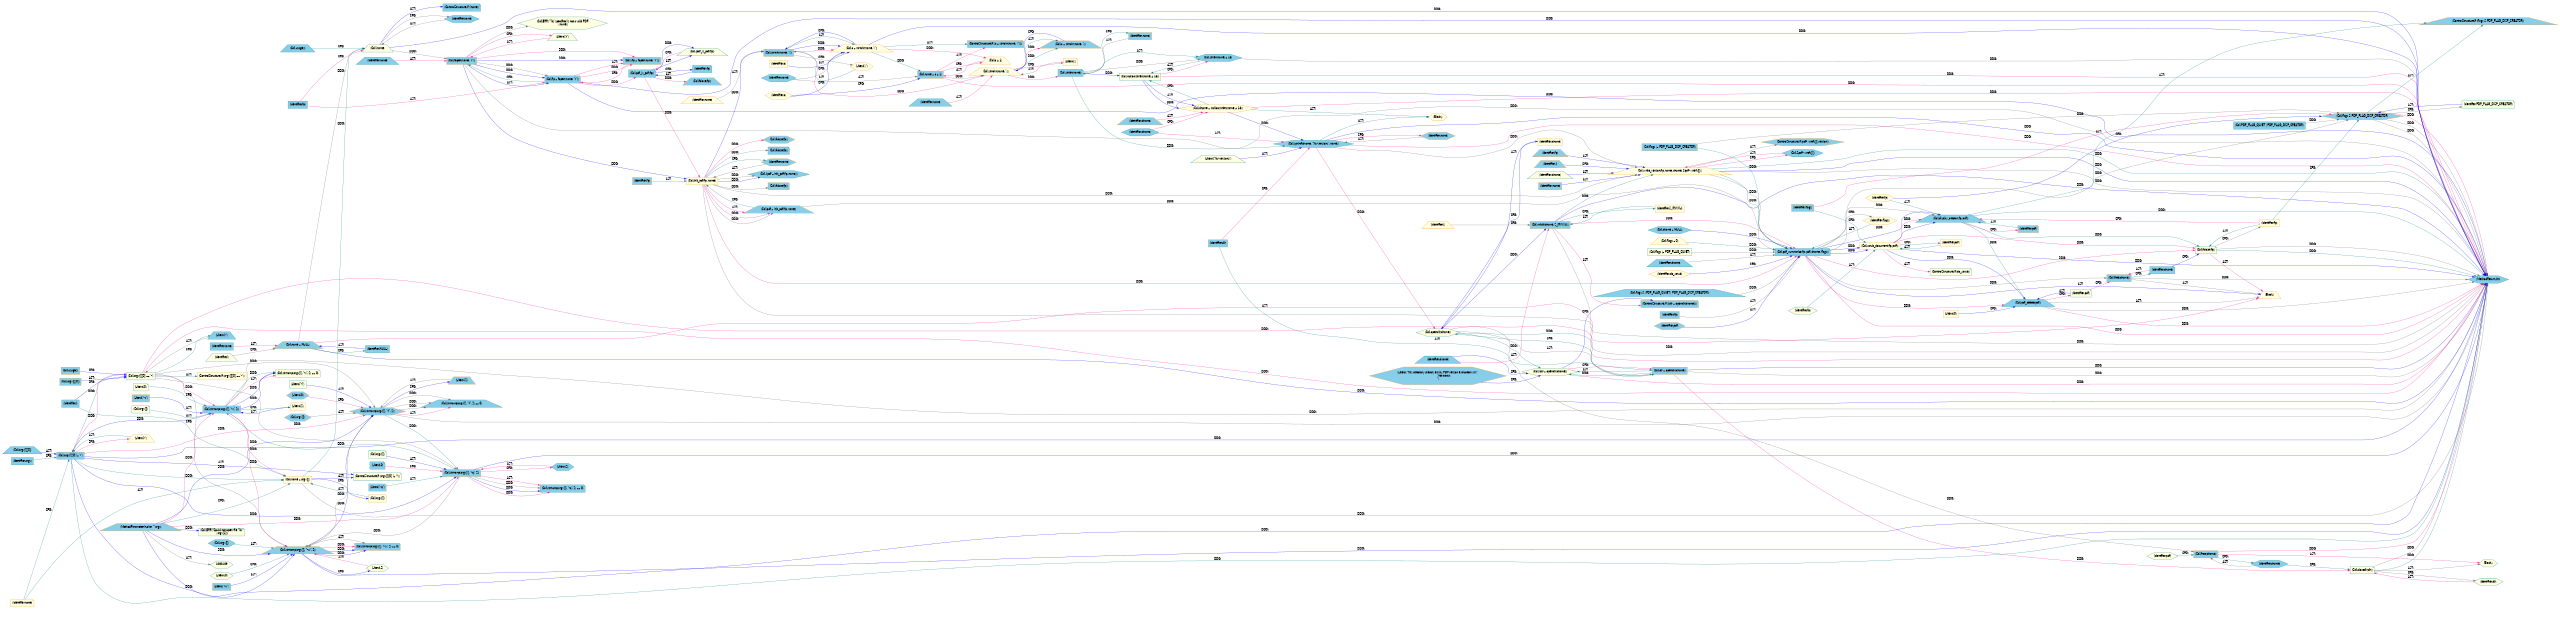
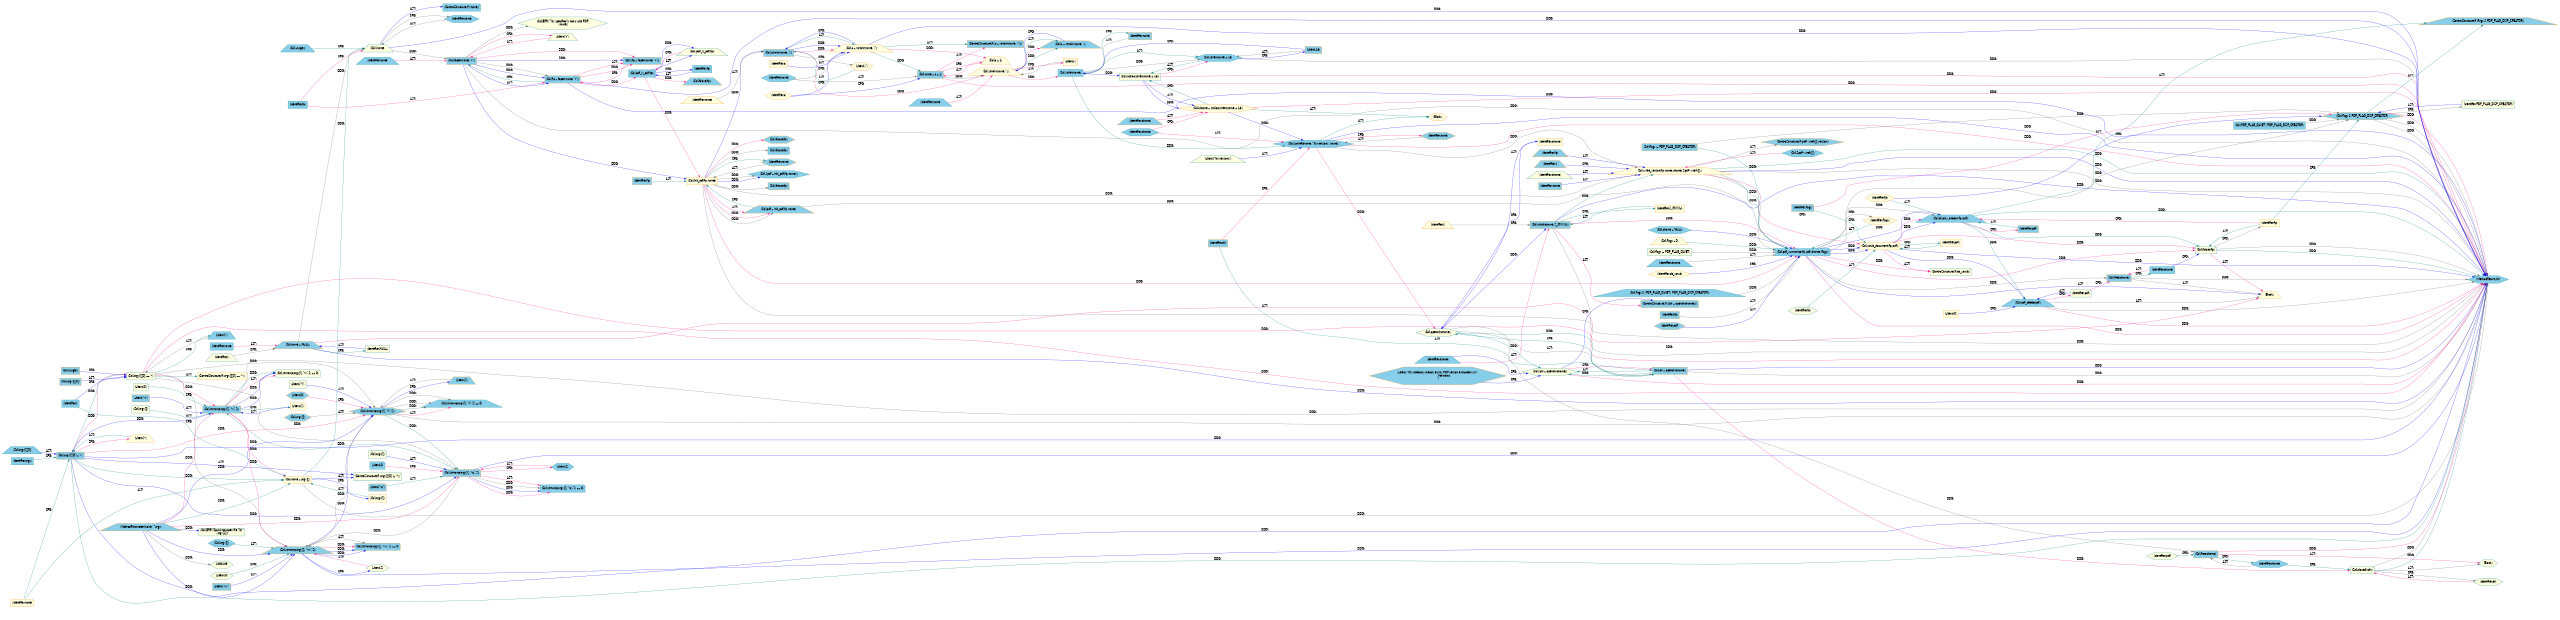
node "(Literal,16)": added
edge "(Call,write_version(fp, name, dname, &pdf->xrefs[i]))" -> "(Call,&pdf->xrefs[i])": now "(Call,write_version(fp, name, dname, &pdf->xrefs[i]))" -> "(Call,scrub_document(fp, pdf))"
edge "(Call,pdf_summarize(fp, pdf, dname, flags))" -> "(Call,pdf_delete(pdf))": now "(Call,pdf_summarize(fp, pdf, dname, flags))" -> "(ControlStructure,if (do_scrub))"
node "(Identifier,NULL)": fillcolor skyblue -> lightyellow
edge "(MethodParameterIn,char **argv)" -> "(Call,name = argv[i])": label "CFG: " -> "DDG: "
edge "(MethodParameterIn,char **argv)" -> "1000109": label "AST: " -> "DDG: "
